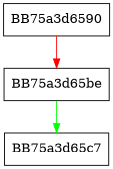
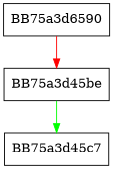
node "BB75a3d65be": label "BB75a3d65be" -> "BB75a3d45be"
node "BB75a3d65c7": label "BB75a3d65c7" -> "BB75a3d45c7"
